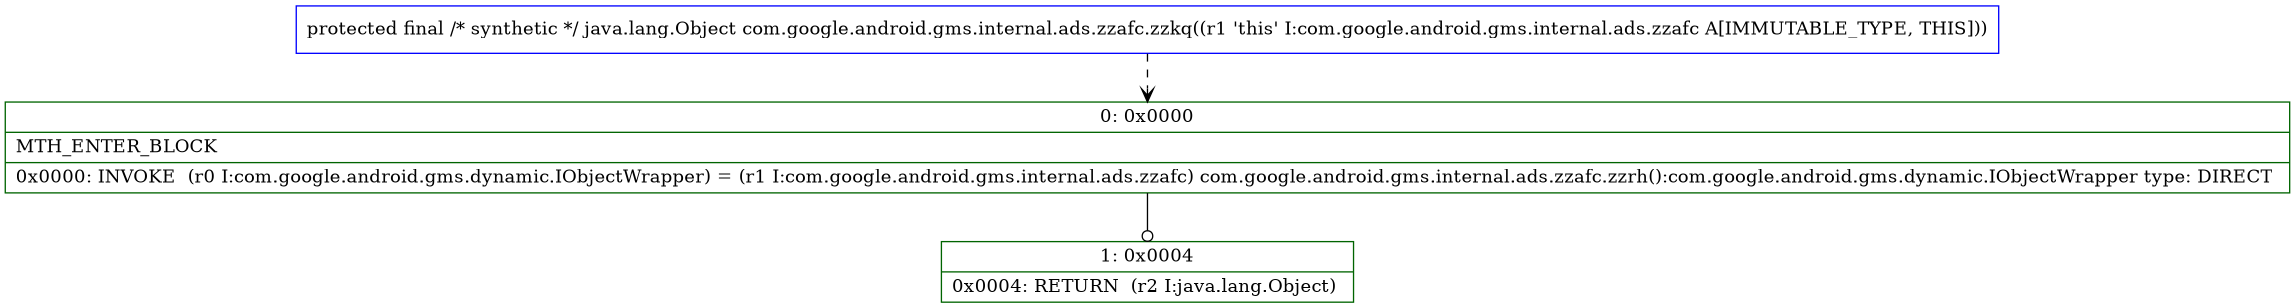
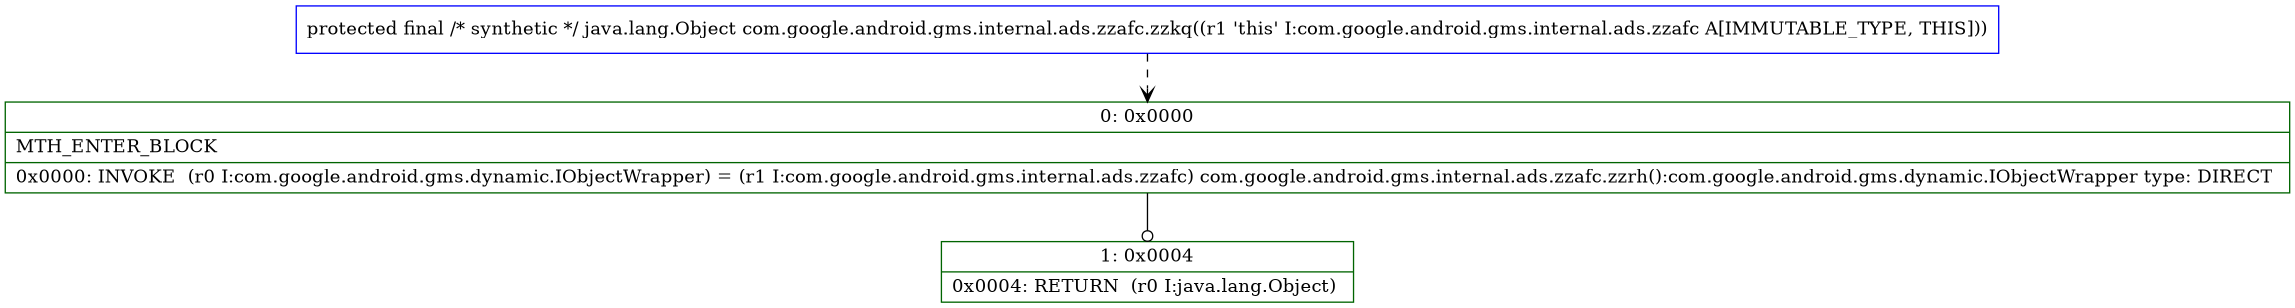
node "1: 0x0004": text "0x0004: RETURN  (r2 I:java.lang.Object)" -> "0x0004: RETURN  (r0 I:java.lang.Object)"
